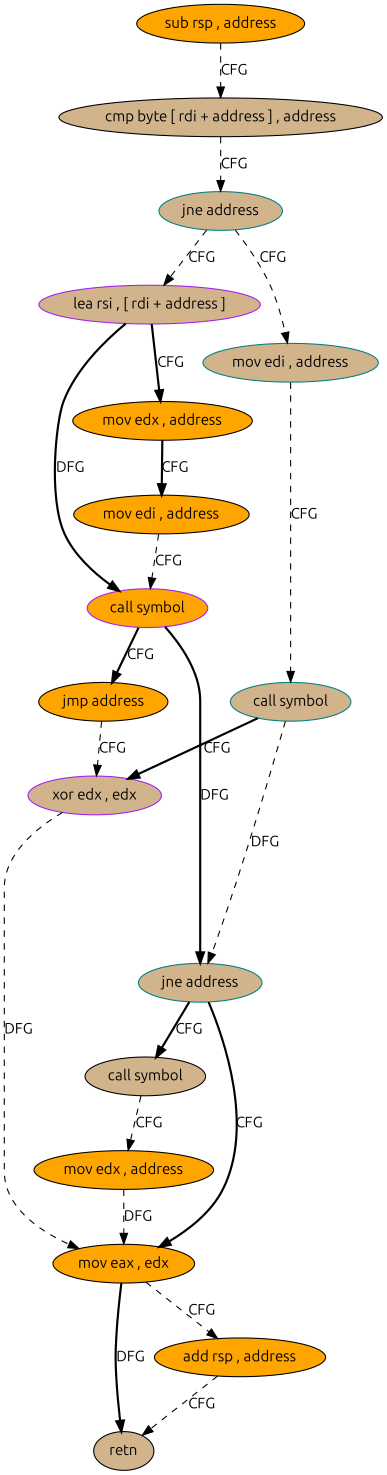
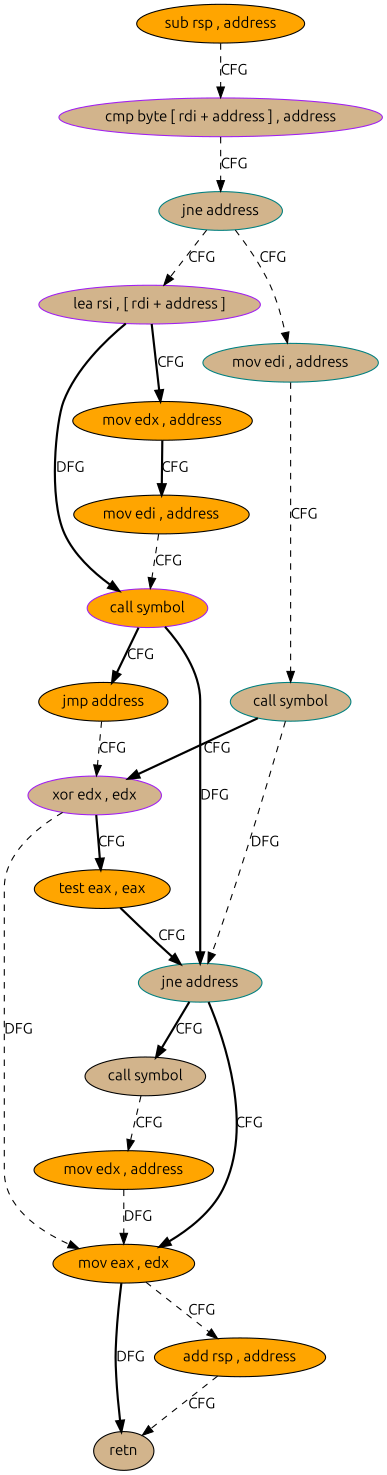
node "cmp byte [ rdi + address ] , address": color black -> purple
node "test eax , eax": added
